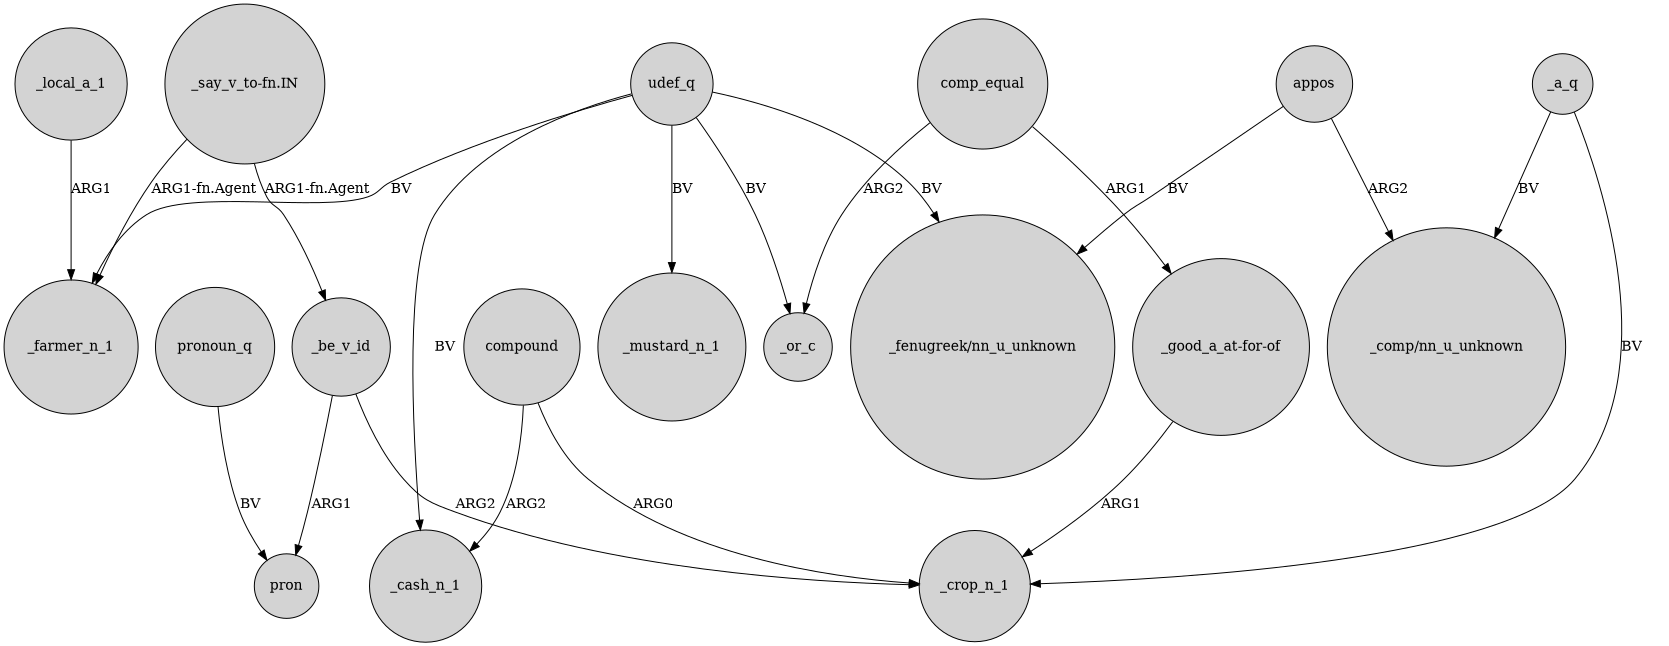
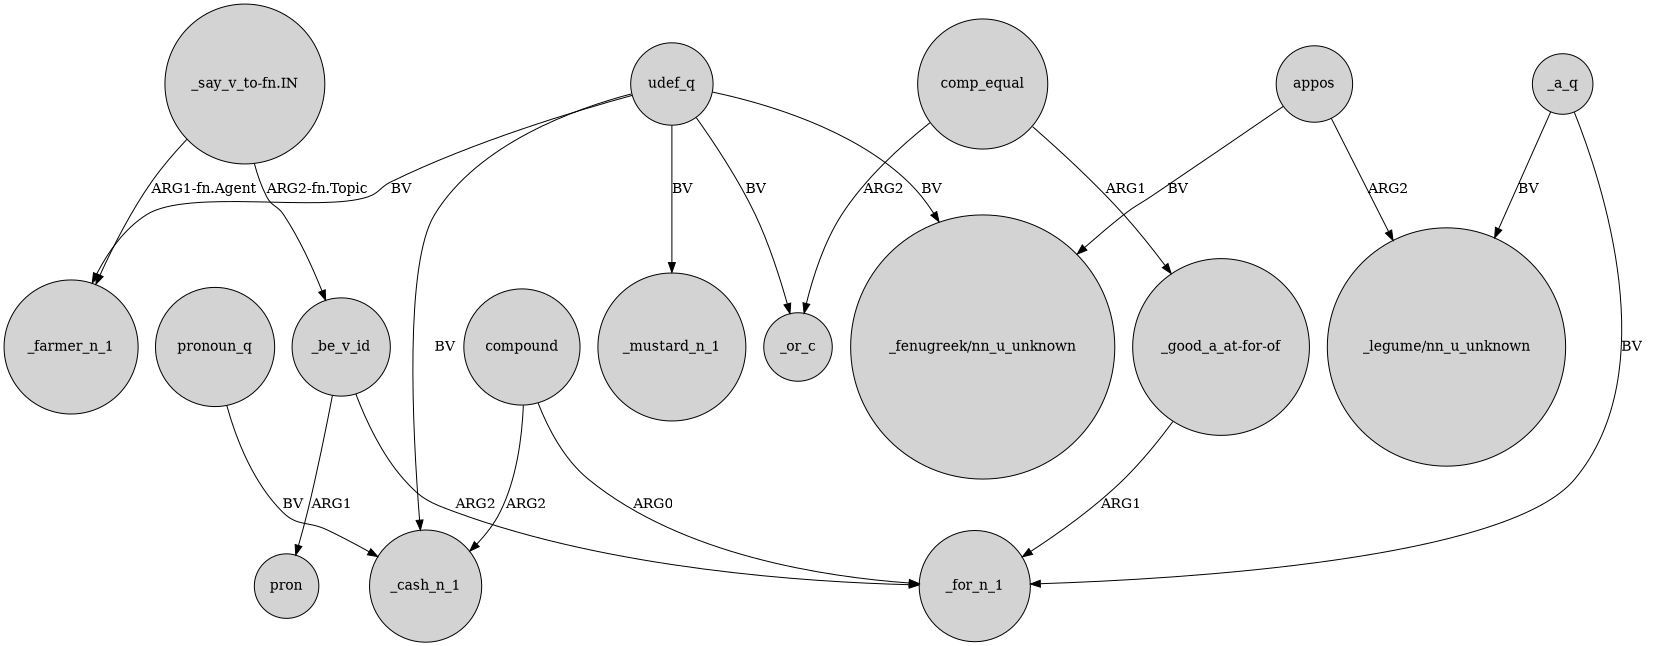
node "_local_a_1": removed
edge "_say_v_to-fn.IN" -> "_be_v_id": label "ARG1-fn.Agent" -> "ARG2-fn.Topic"
node "_comp/nn_u_unknown": label "_comp/nn_u_unknown" -> "_legume/nn_u_unknown"
edge "pronoun_q" -> "pron": now "pronoun_q" -> "_cash_n_1"
node "_crop_n_1": label "_crop_n_1" -> "_for_n_1"
